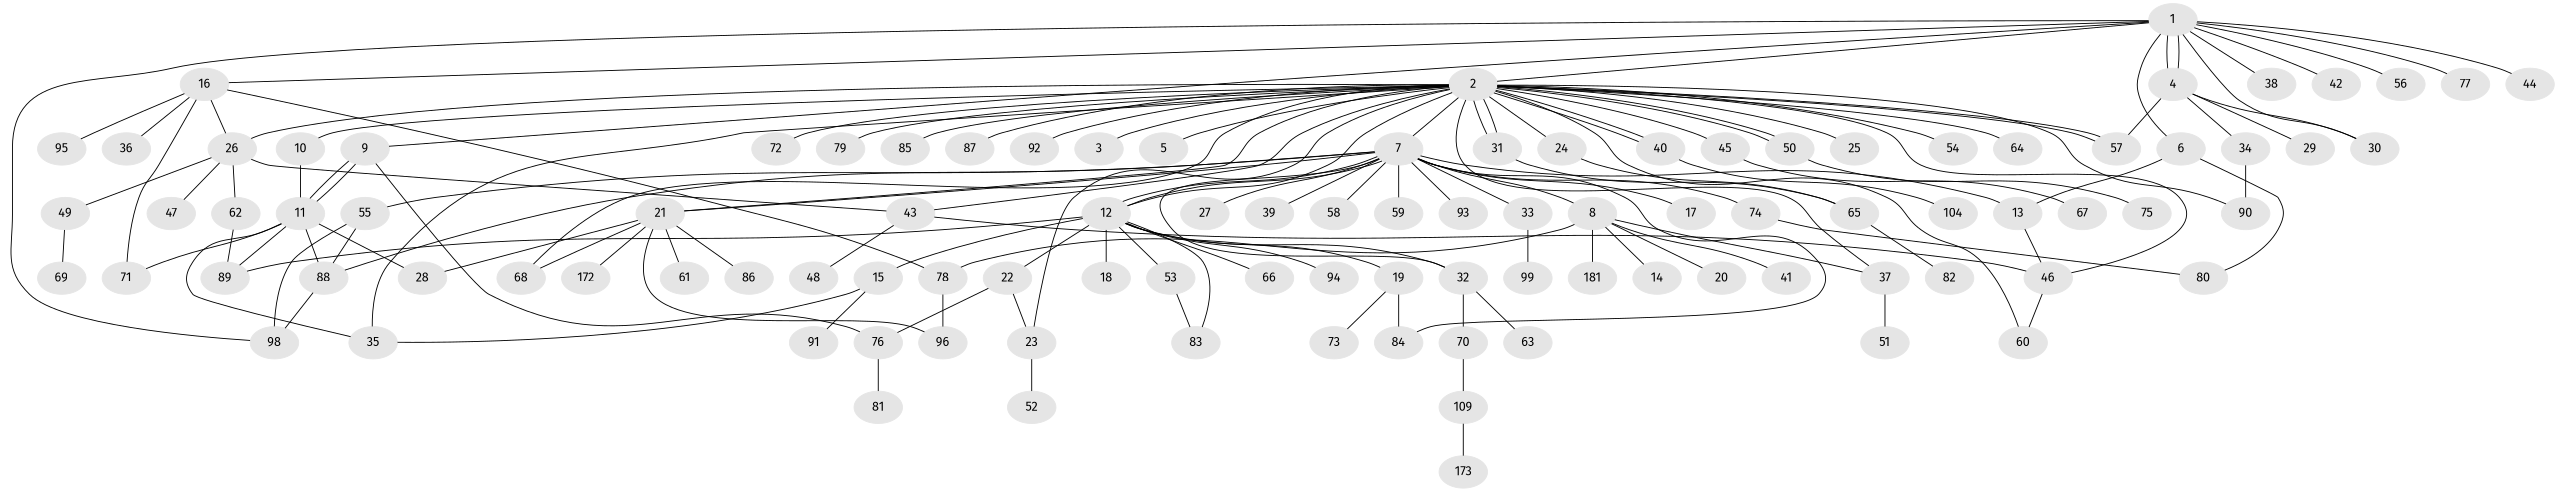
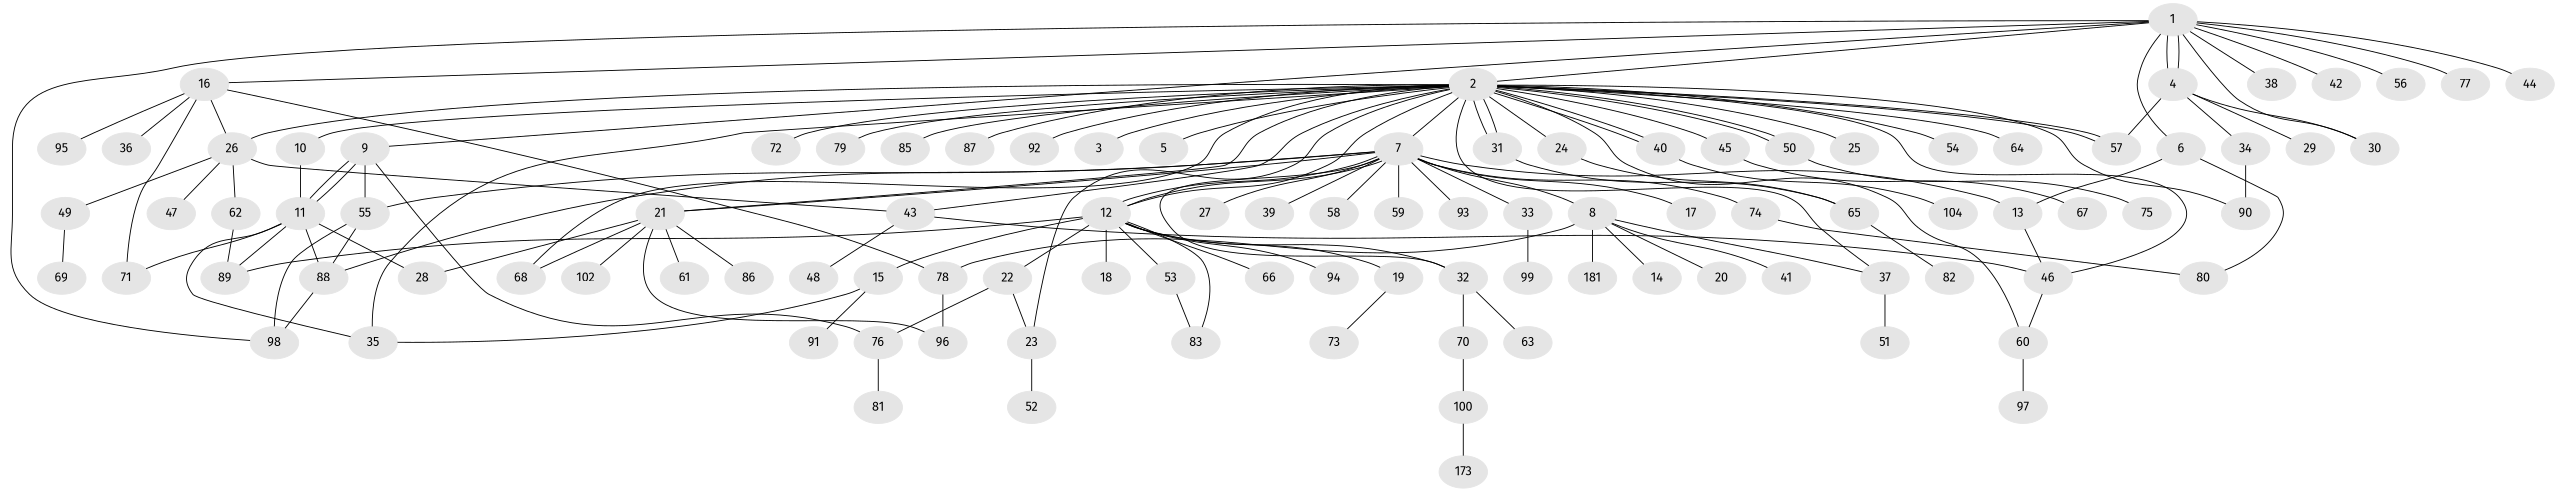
edge "9" -- "55": added
node "172": label "172" -> "102"
node "84": removed
node "109": label "109" -> "100"
node "97": added
